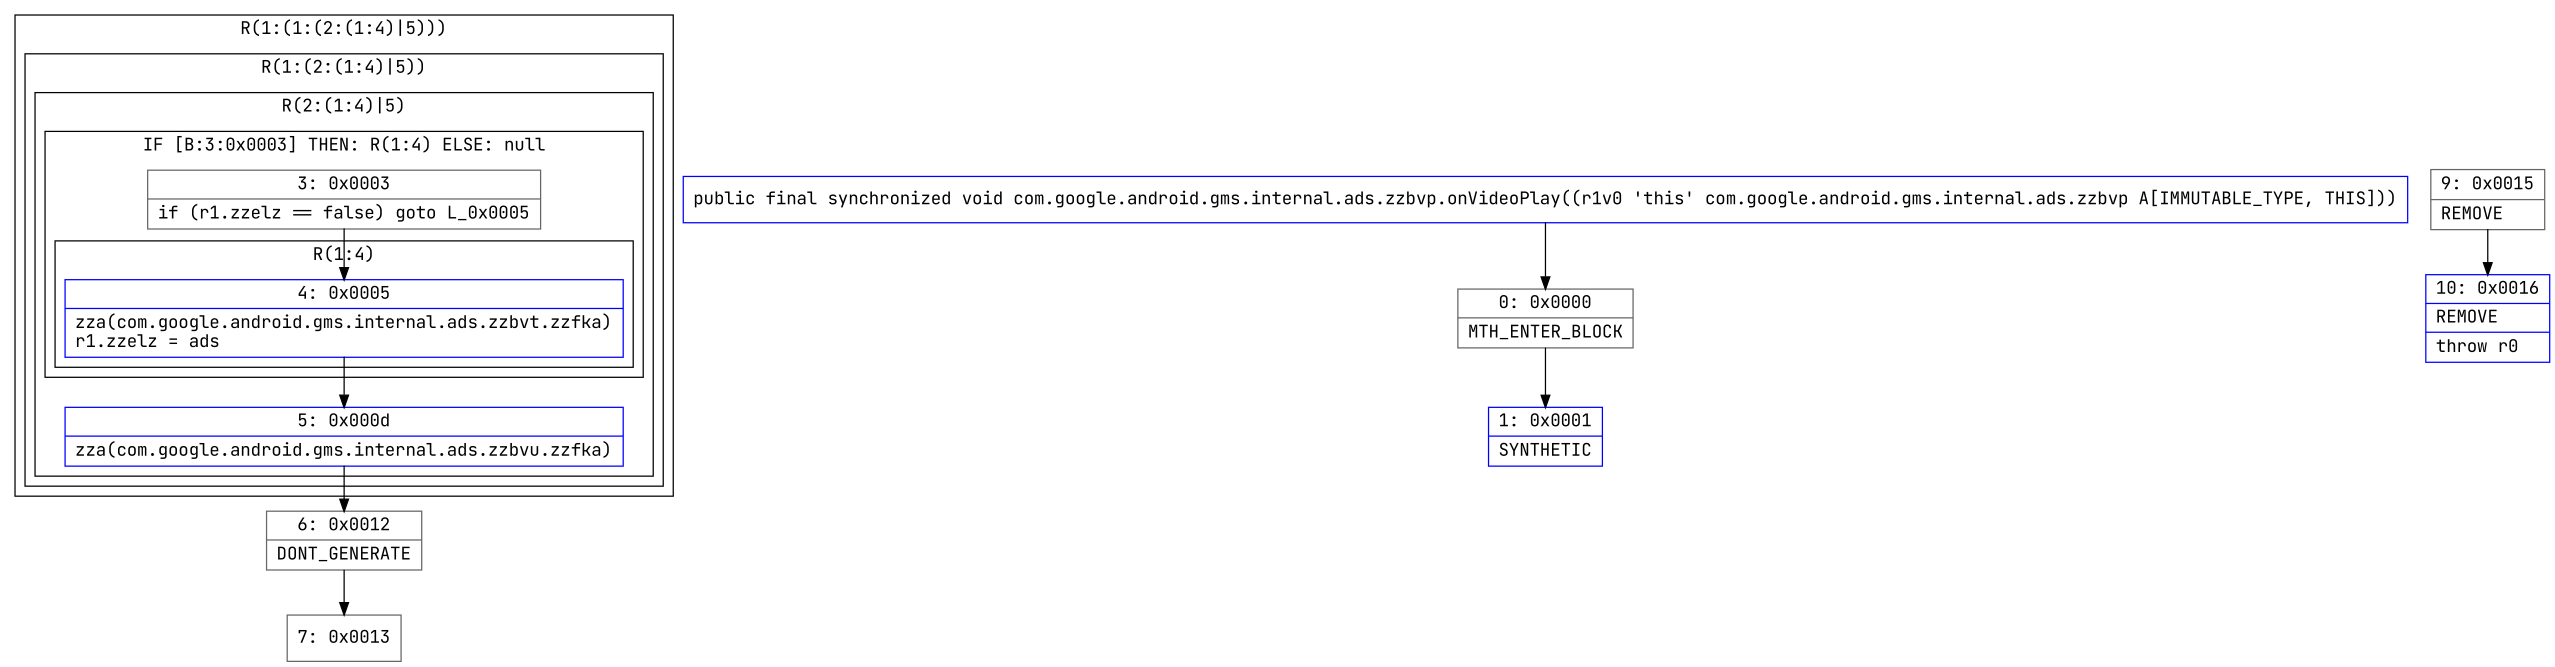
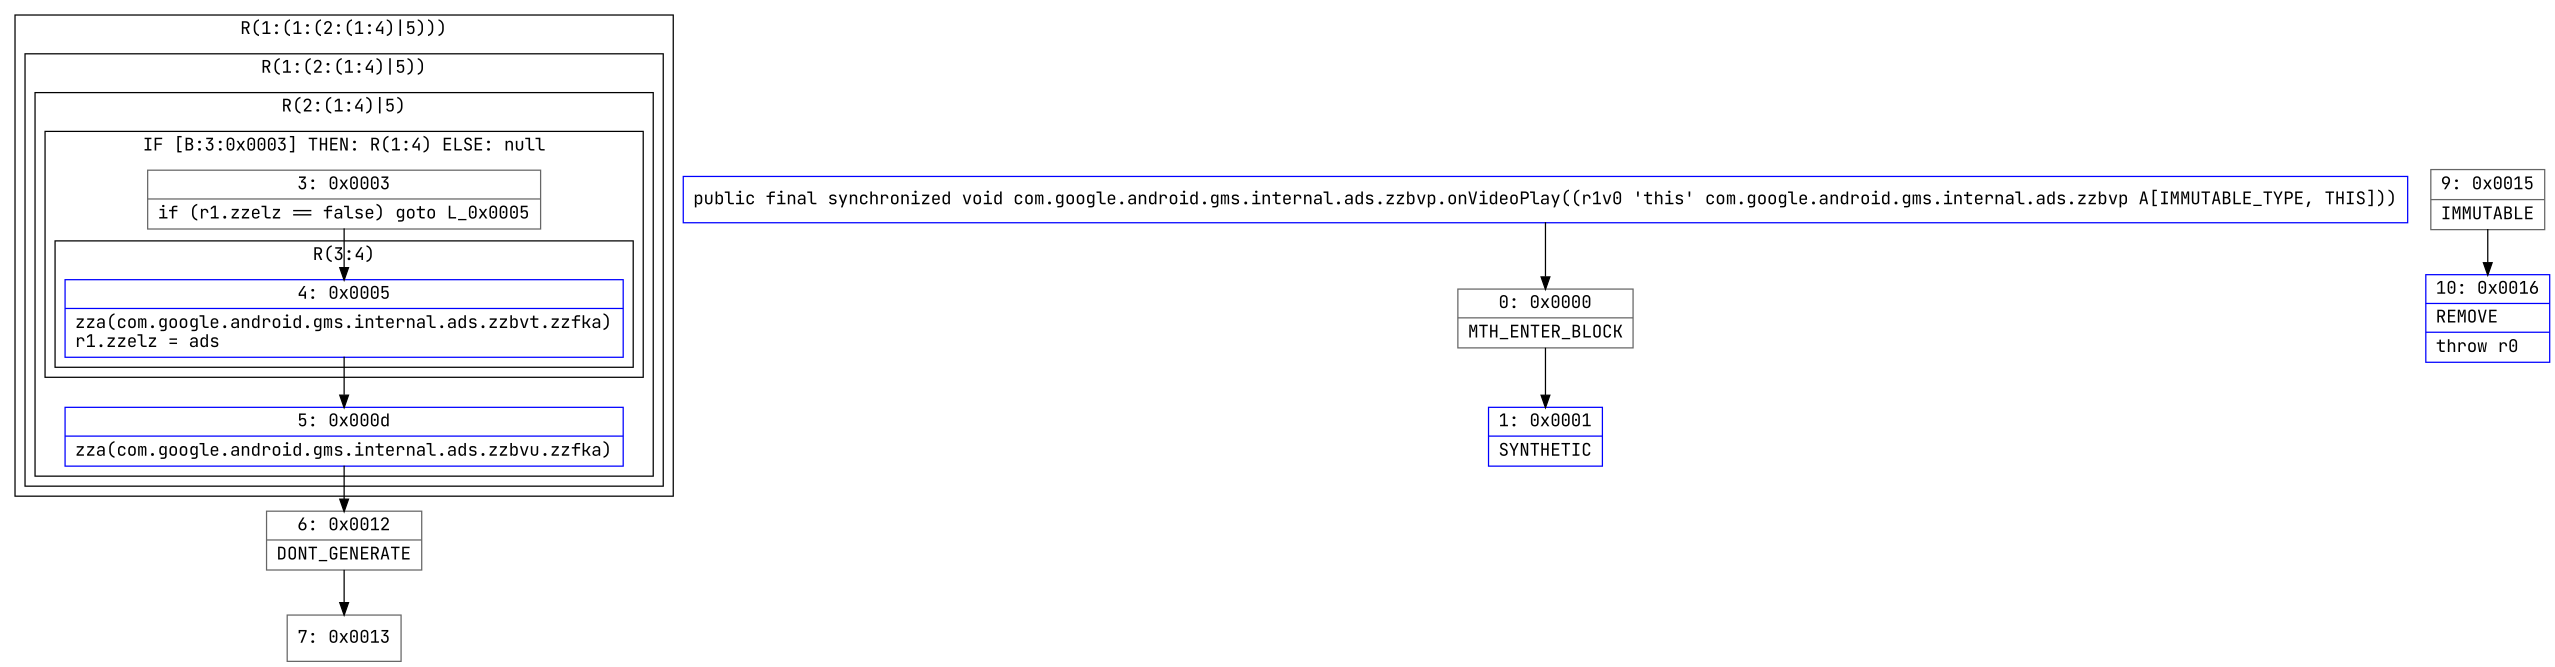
node "9: 0x0015": text "REMOVE" -> "IMMUTABLE"
cluster "R(1:4)": label "R(1:4)" -> "R(3:4)"
